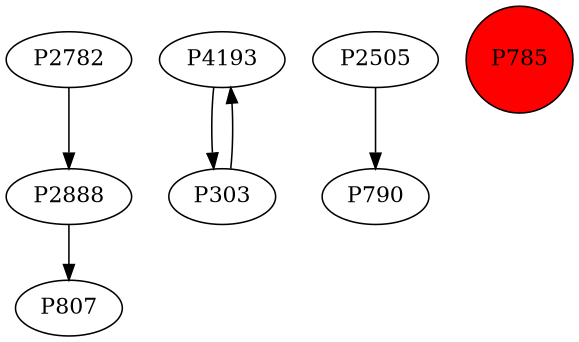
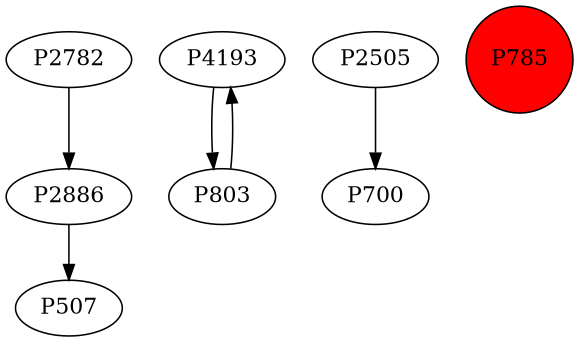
node "P2888": label "P2888" -> "P2886"
node "P303": label "P303" -> "P803"
node "P790": label "P790" -> "P700"
node "P807": label "P807" -> "P507"
